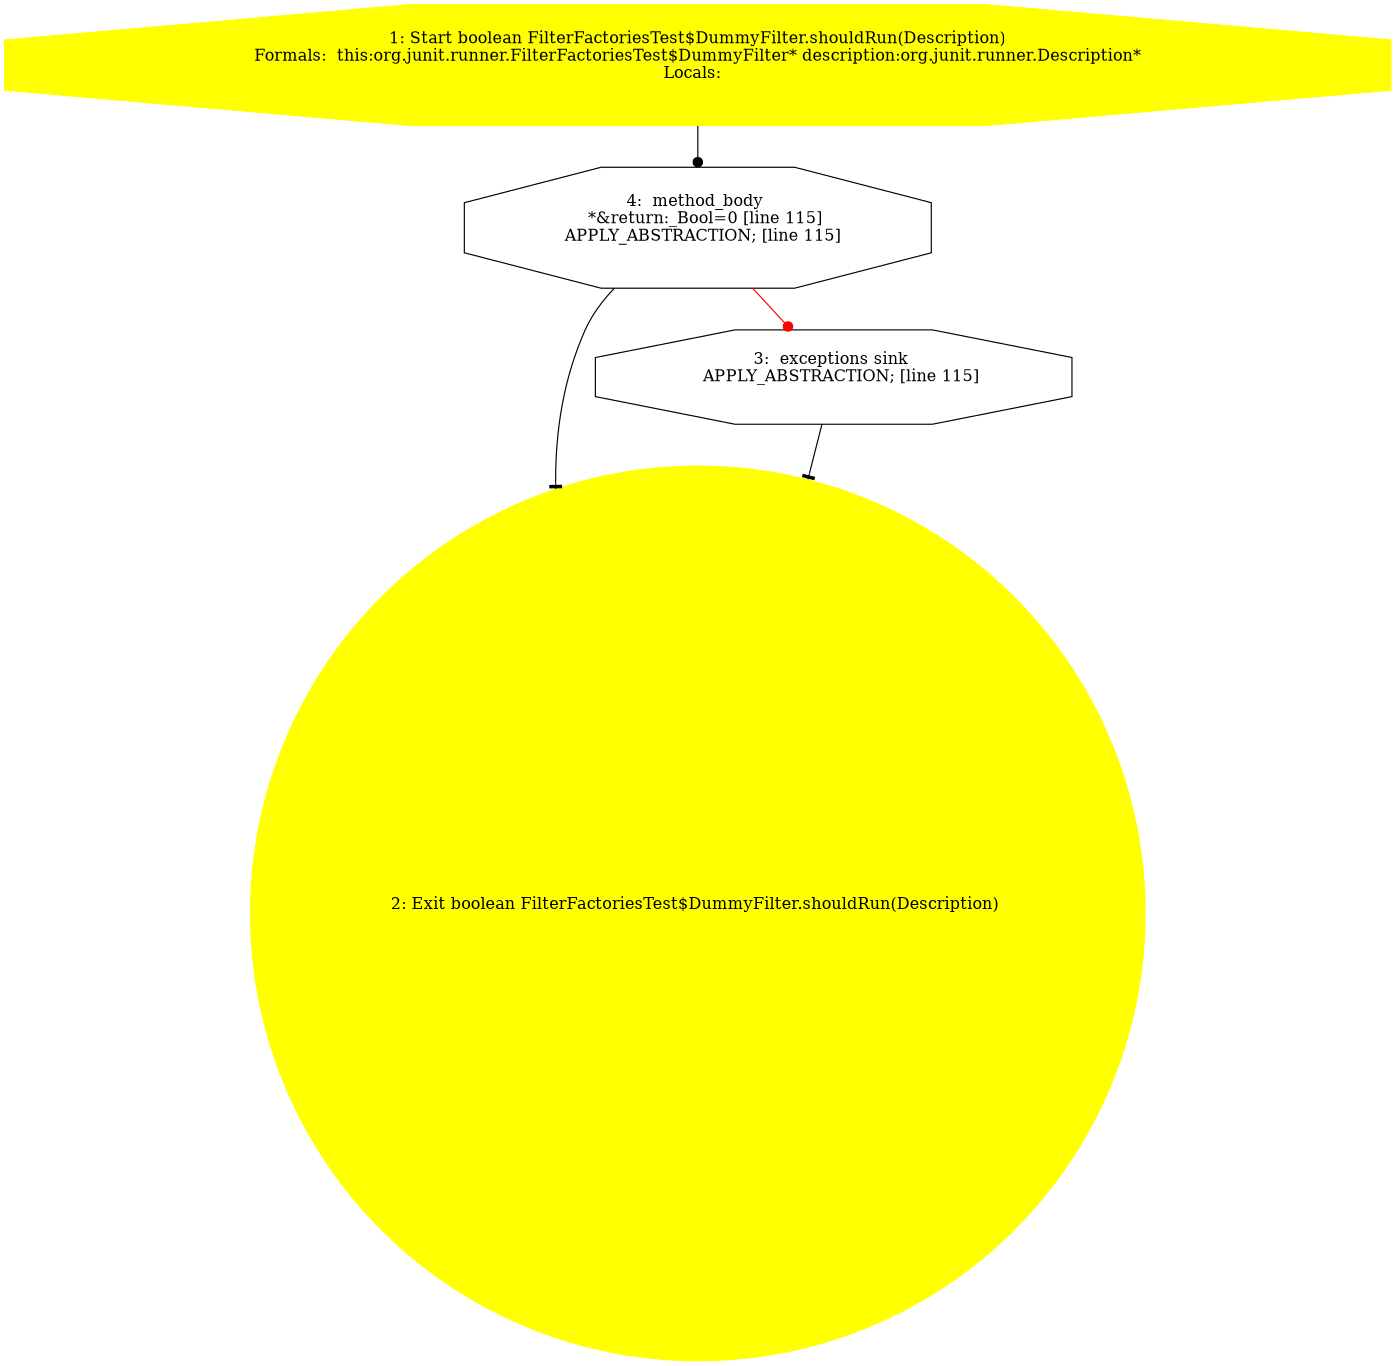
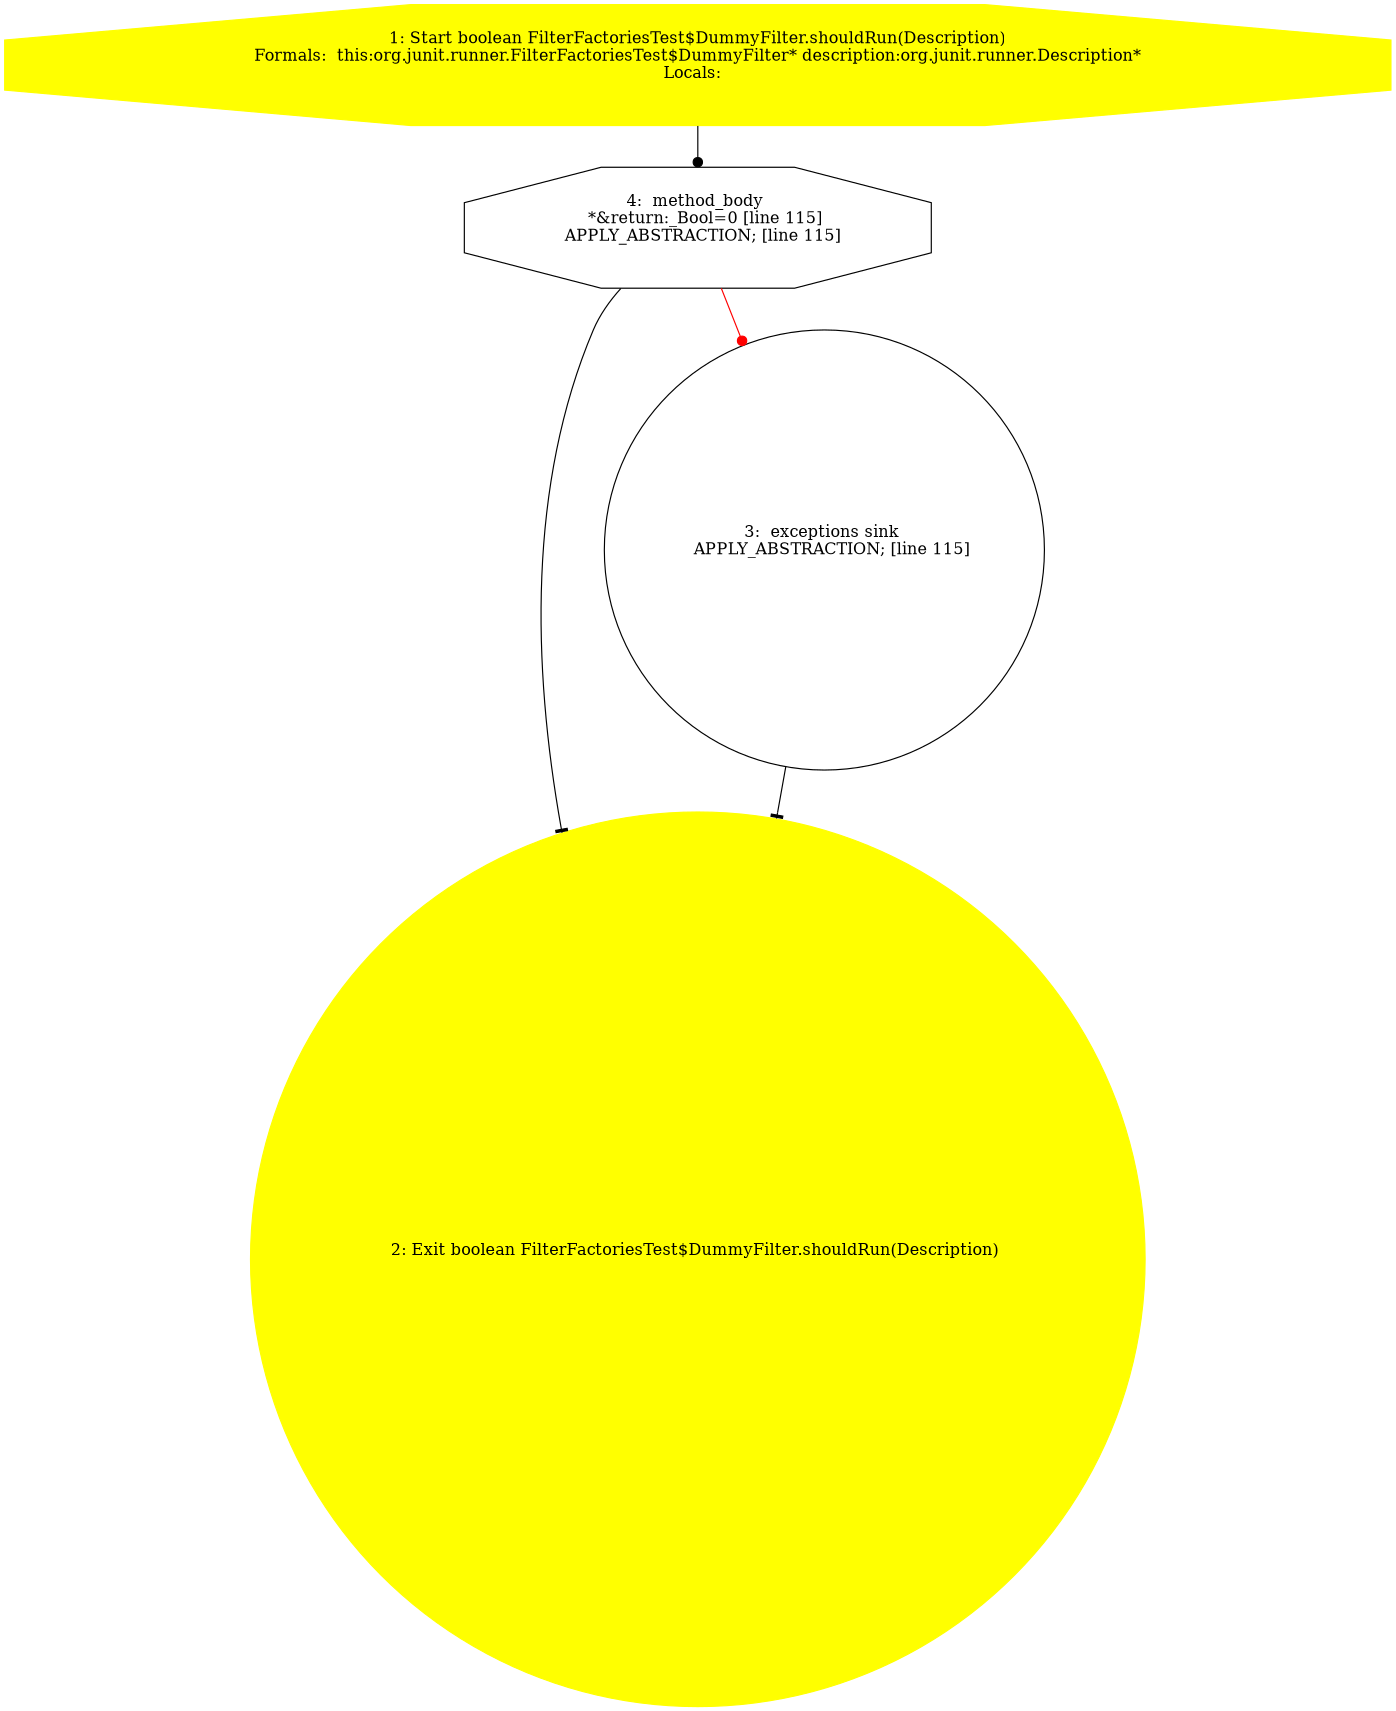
node "3:  exceptions sink APPLY_ABSTRACTION; [line 115]": shape octagon -> circle
